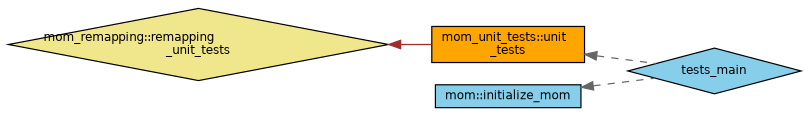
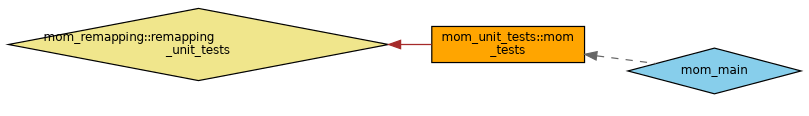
node "mom_unit_tests::unit _tests": label "mom_unit_tests::unit _tests" -> "mom_unit_tests::mom _tests"
node "tests_main": label "tests_main" -> "mom_main"
node "mom::initialize_mom": removed
